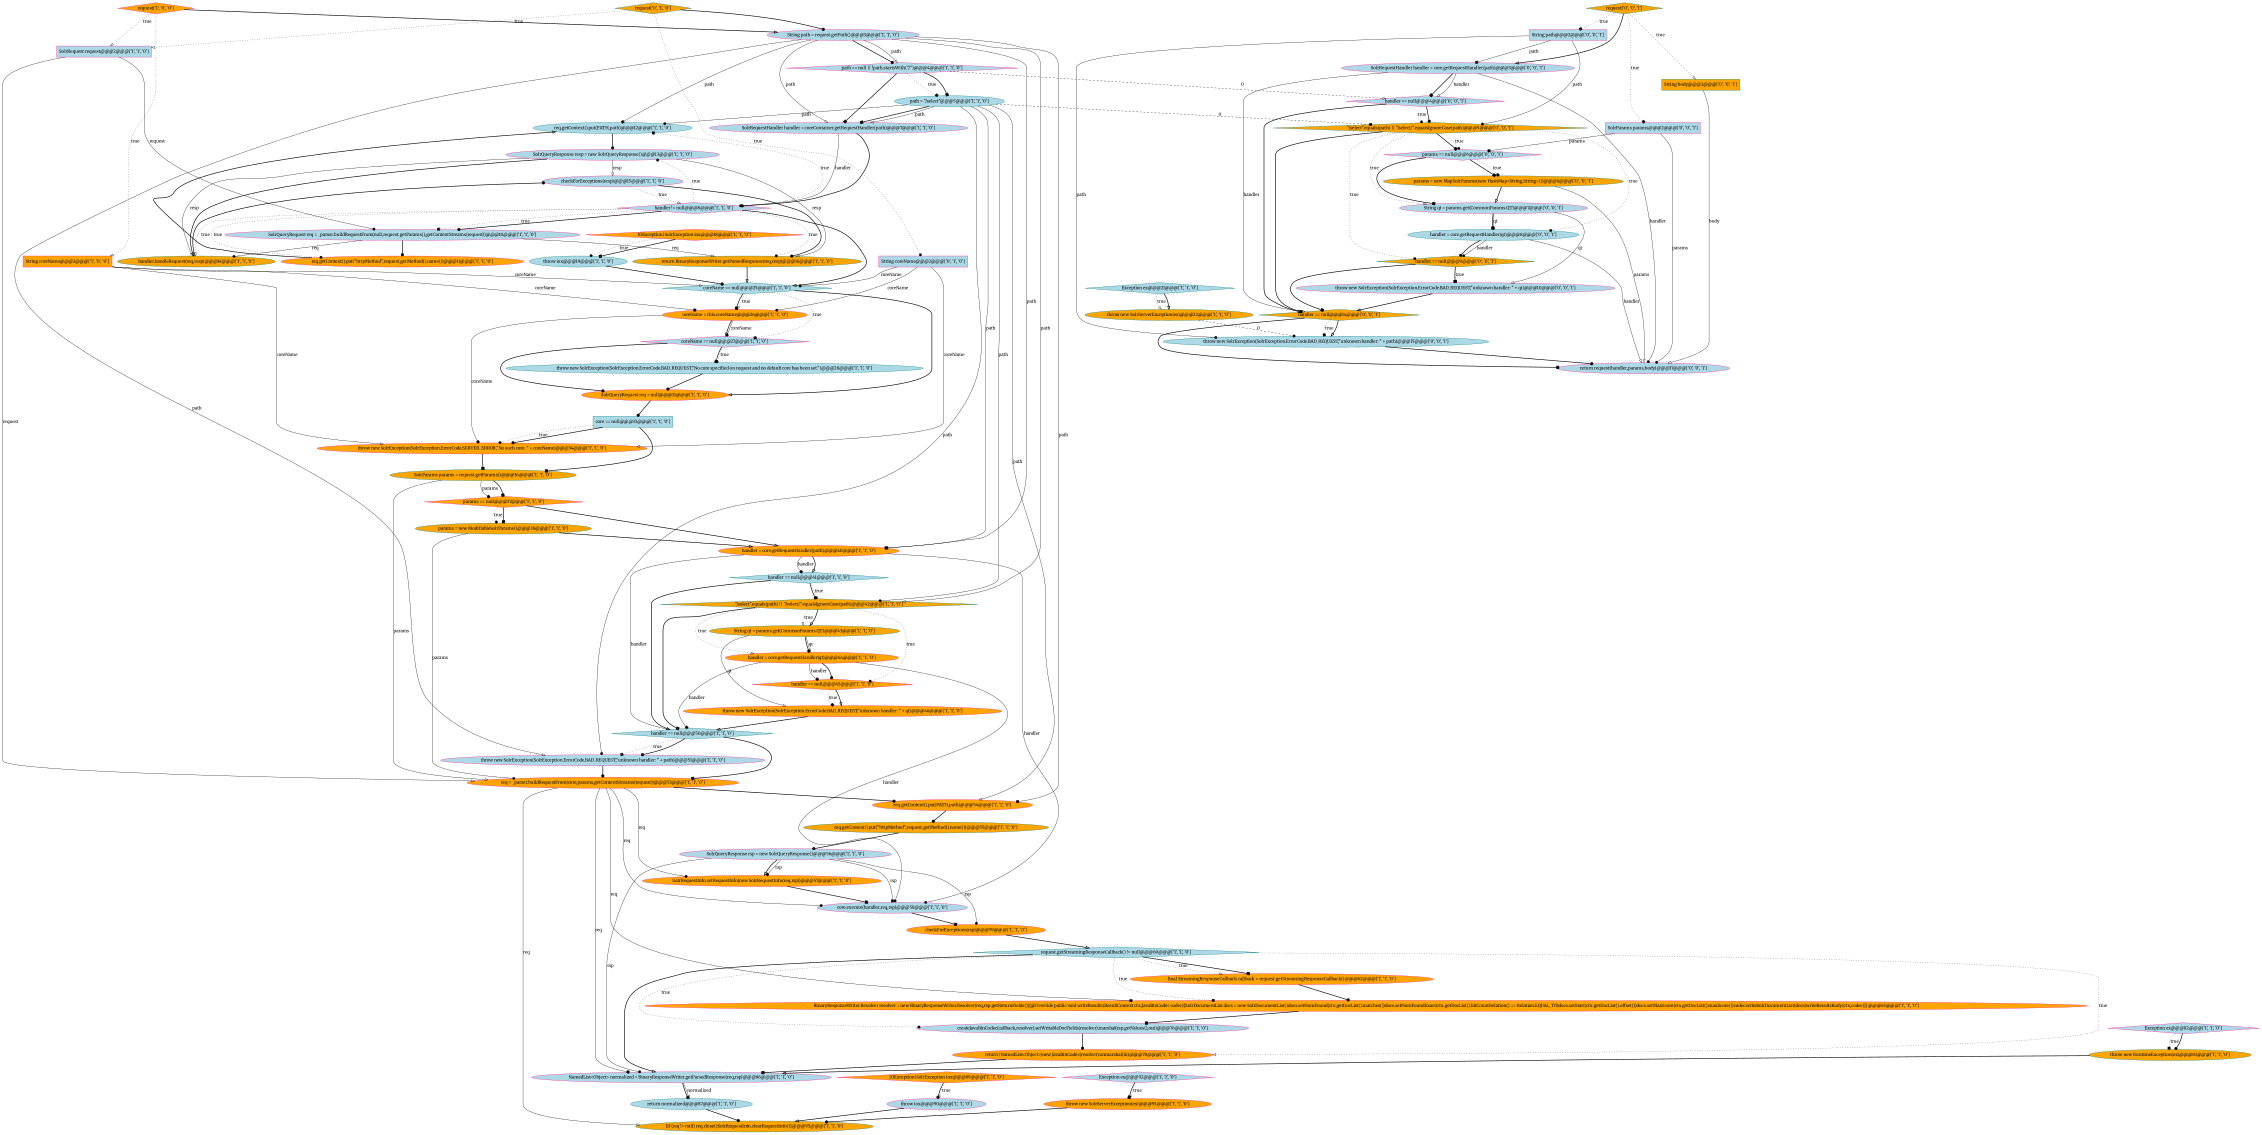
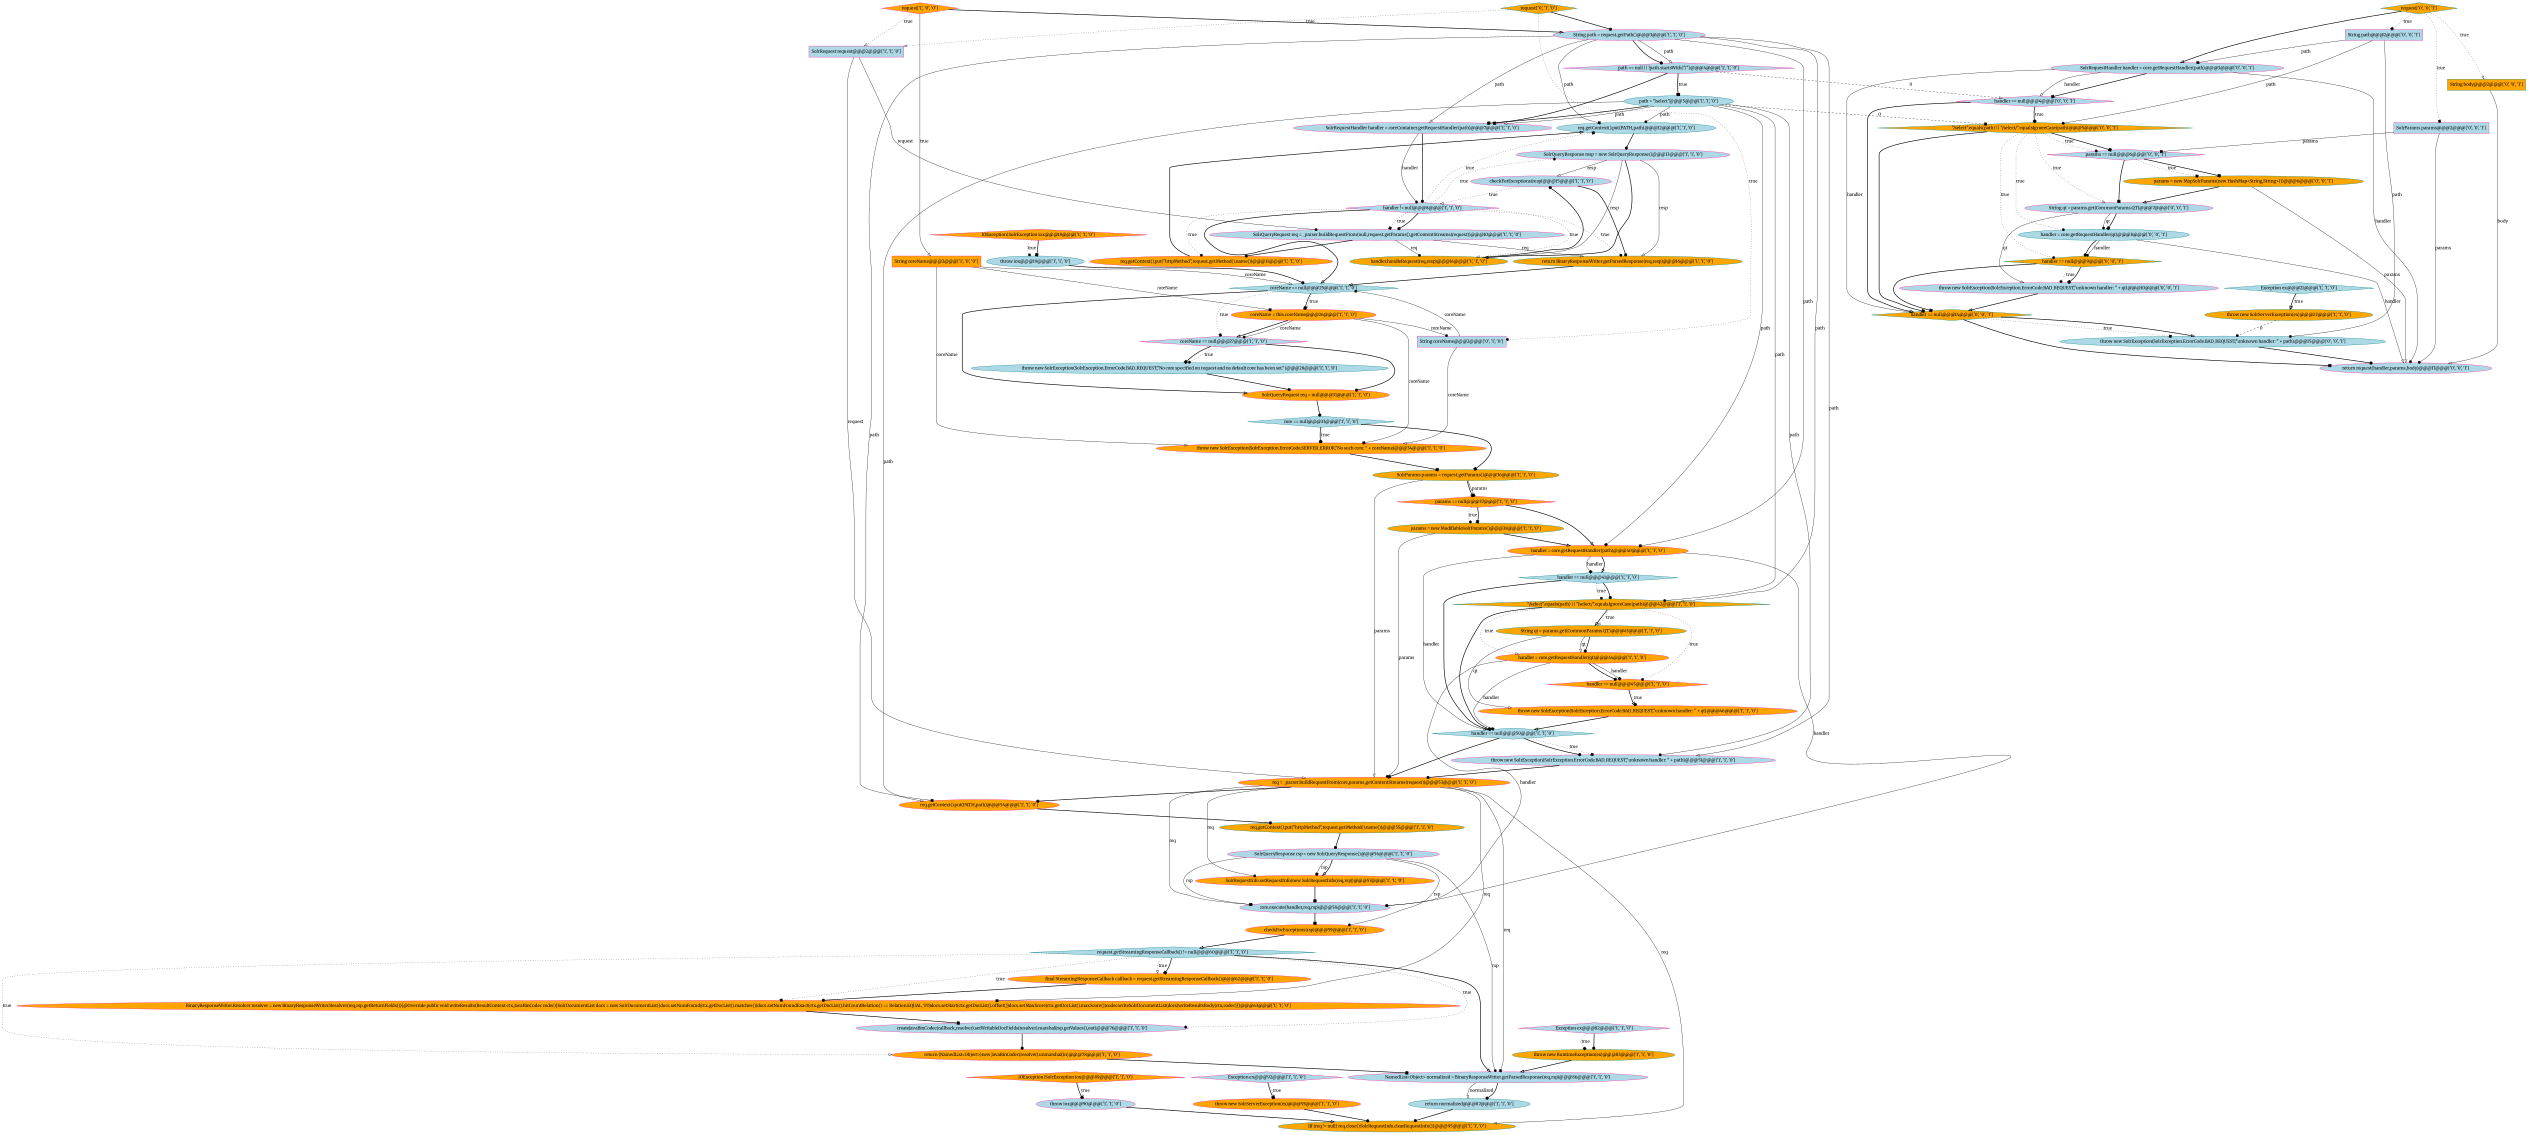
edge "request['1', '0', '0']" -> "String coreName@@@2@@@['1', '0', '0']": style dotted -> solid
edge "String coreName@@@2@@@['0', '1', '0']" -> "coreName = this.coreName@@@26@@@['1', '1', '0']": reversed
node "core == null@@@33@@@['1', '1', '0']": shape box -> diamond
